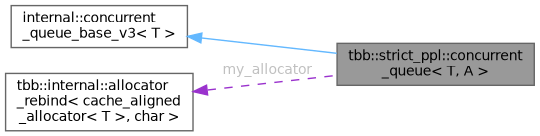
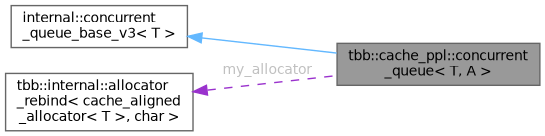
node "tbb::strict_ppl::concurrent _queue< T, A >": label "tbb::strict_ppl::concurrent _queue< T, A >" -> "tbb::cache_ppl::concurrent _queue< T, A >"
